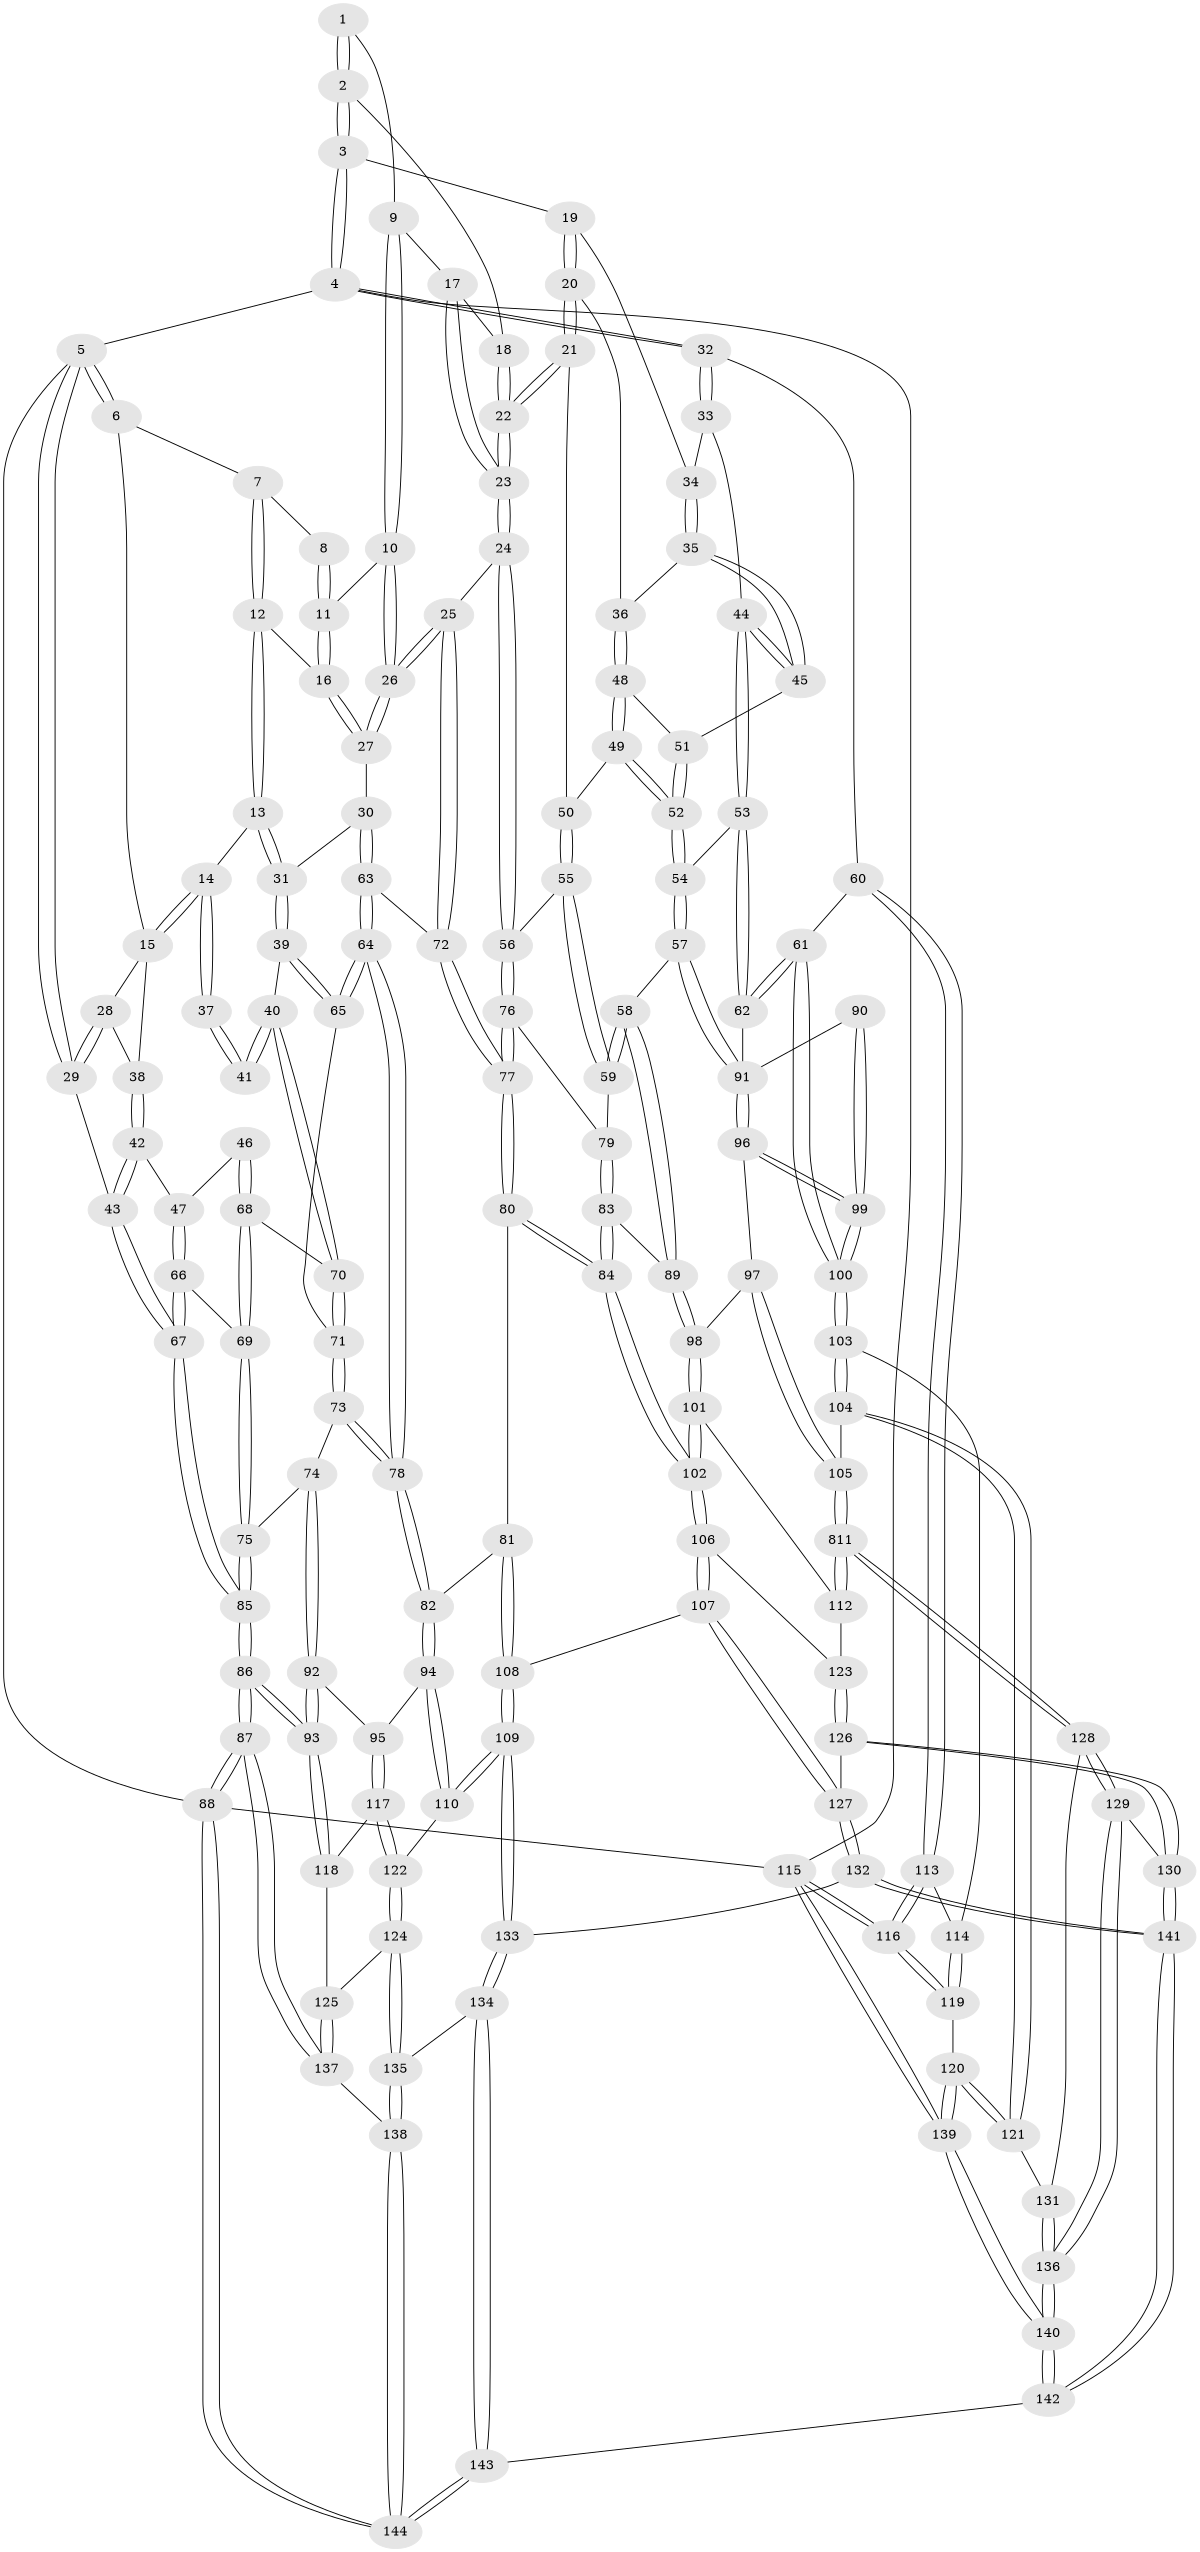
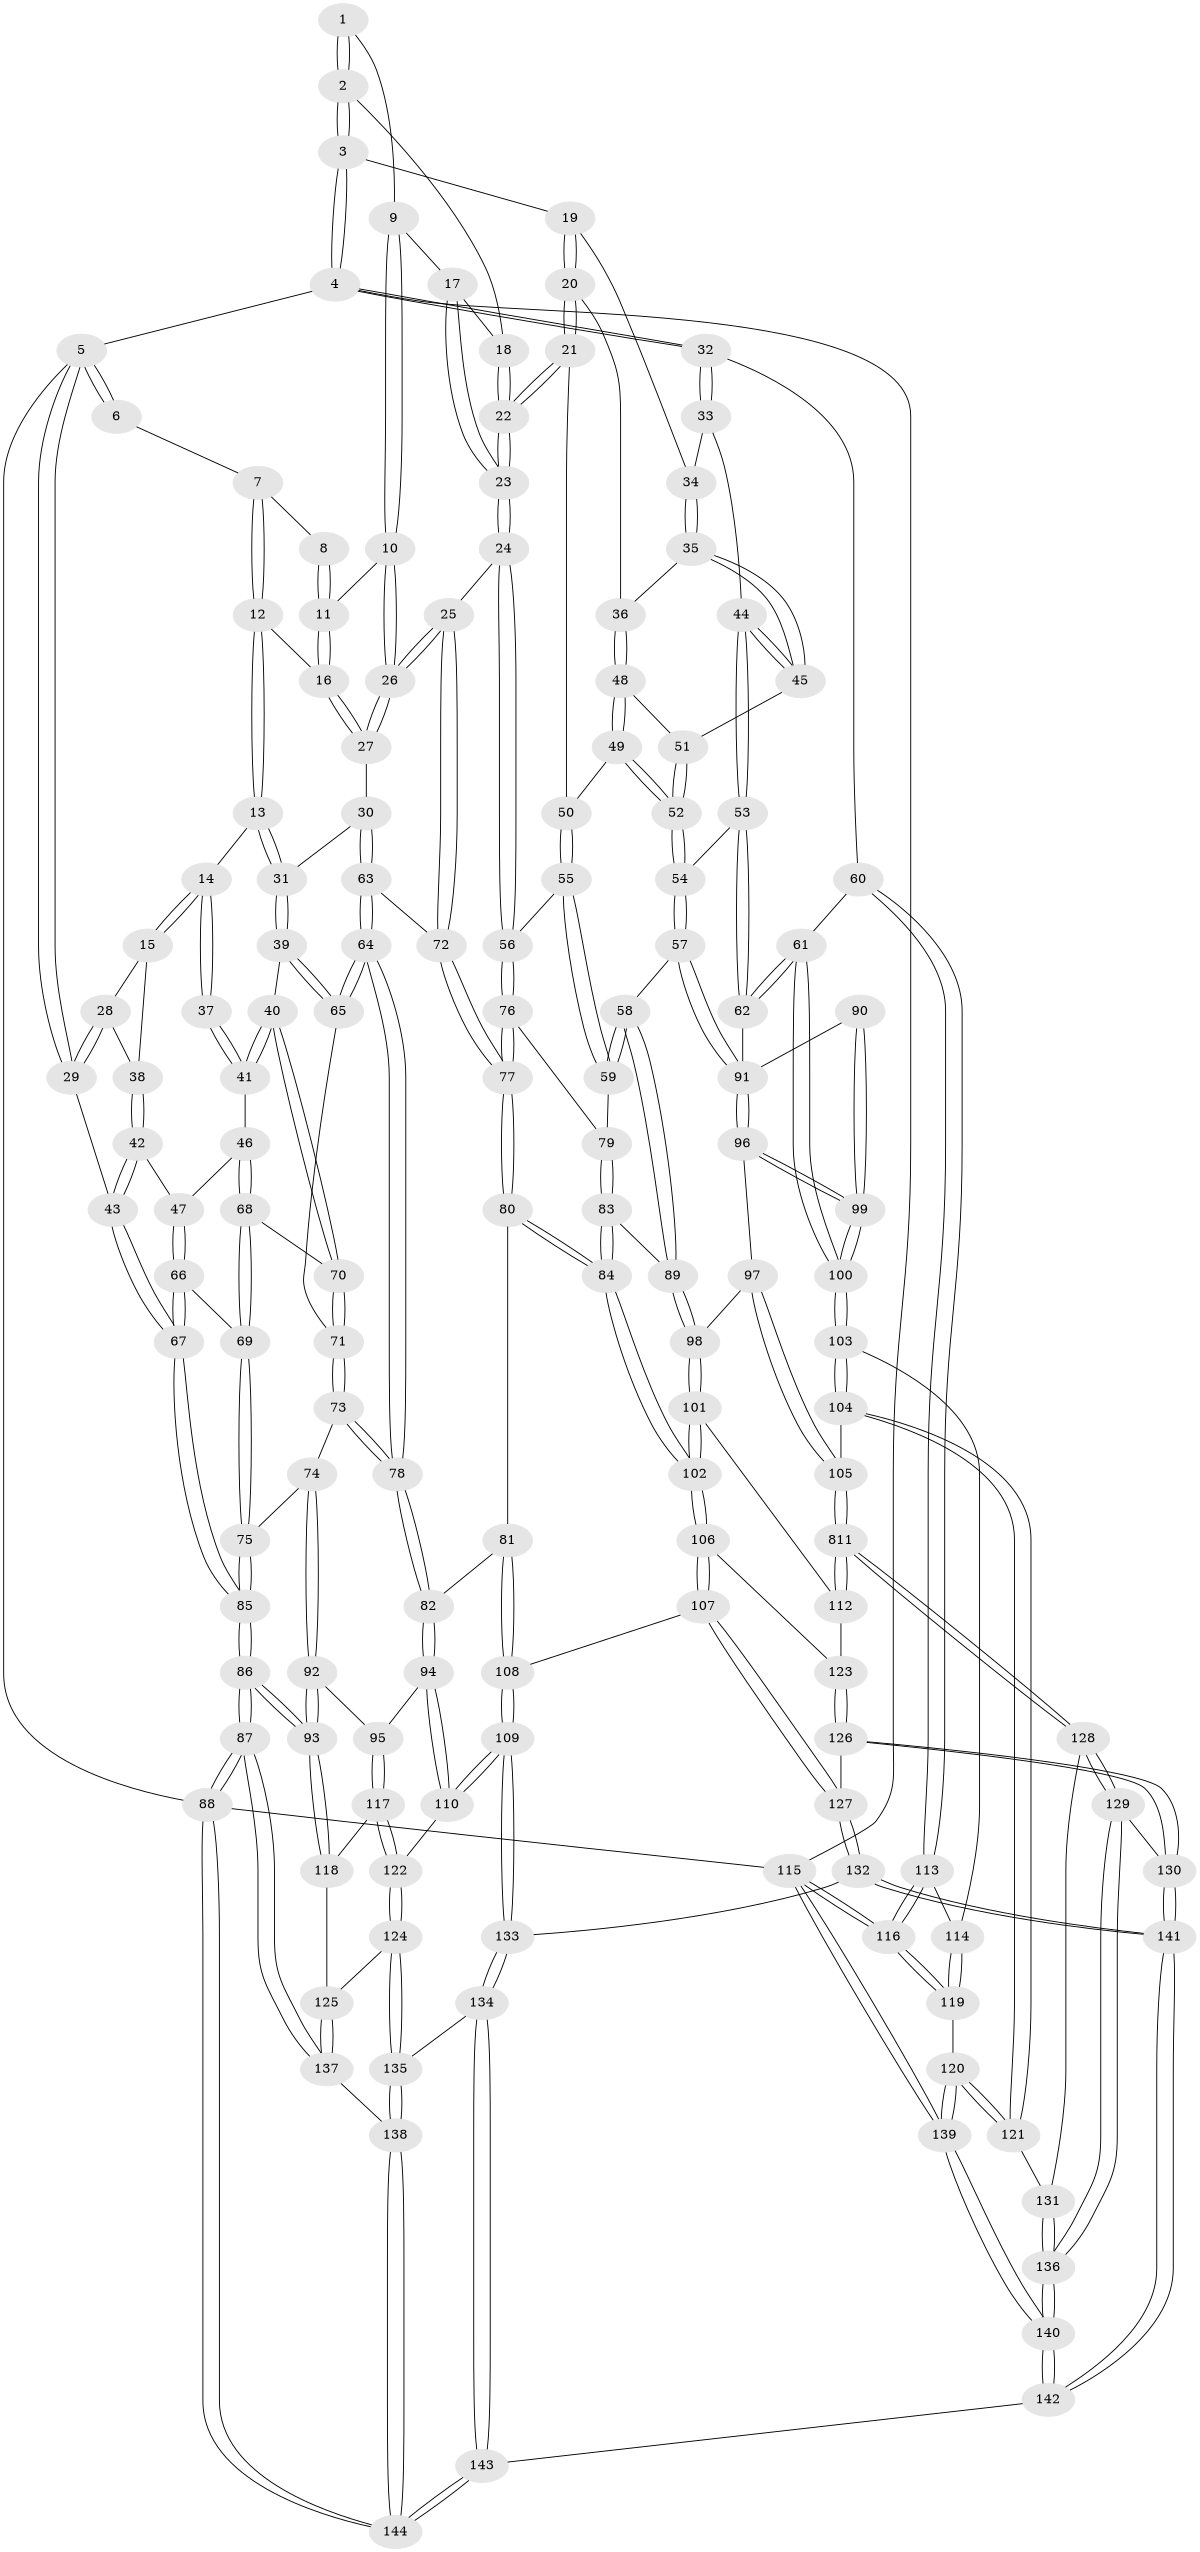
edge "6" -- "15": removed
edge "41" -- "46": added
